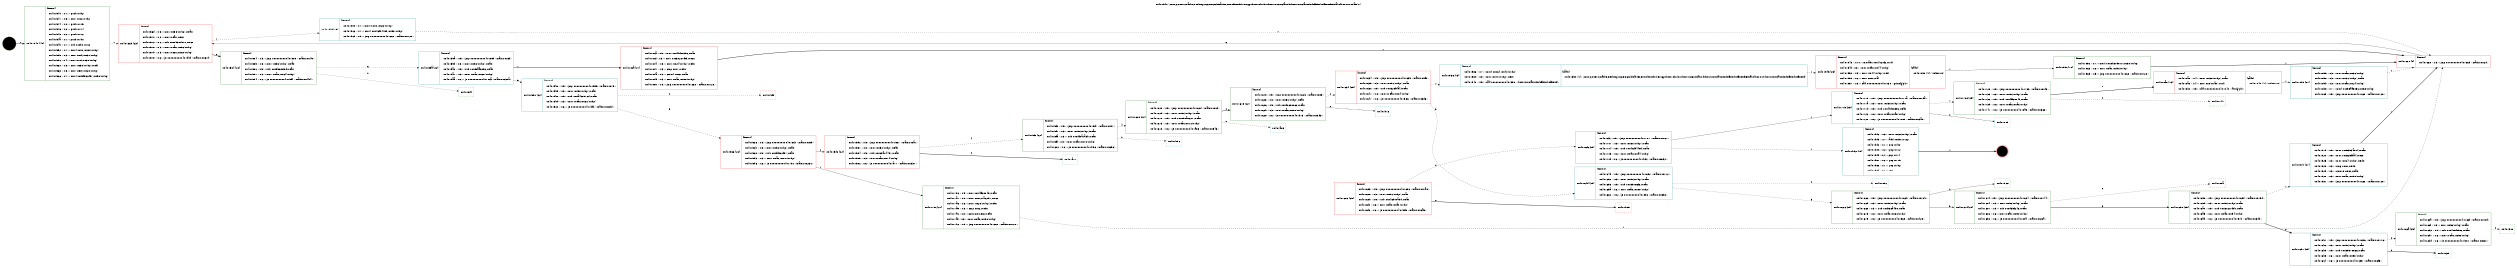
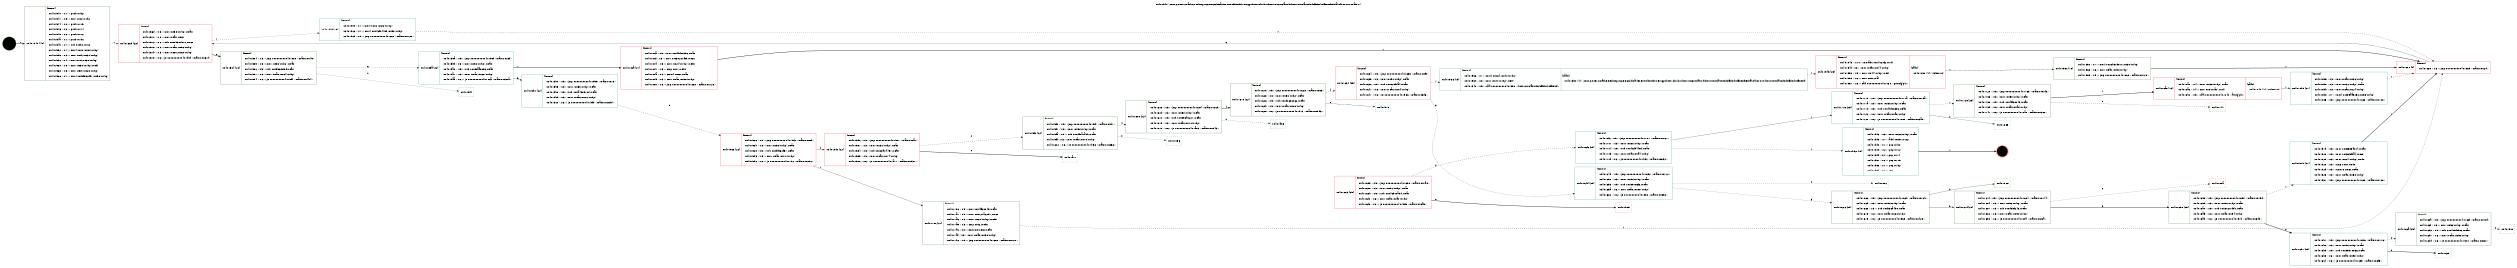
node "0x401bfd": removed
